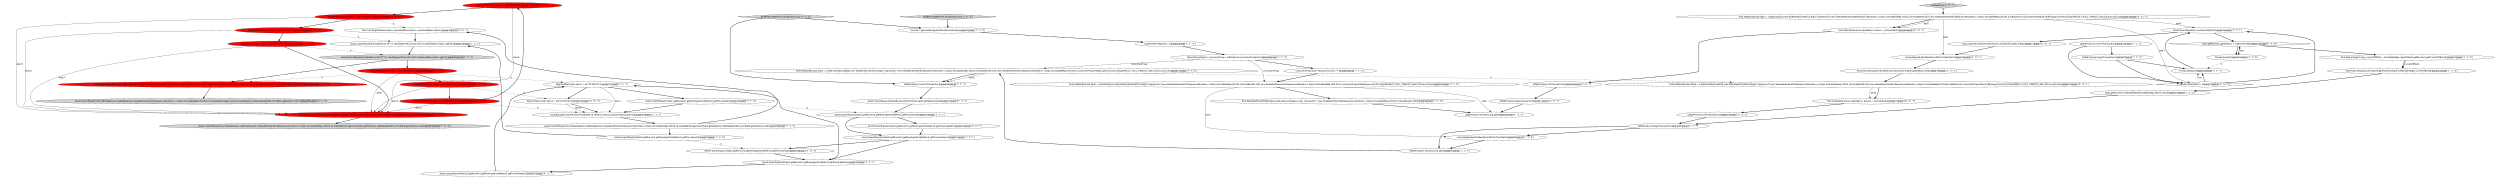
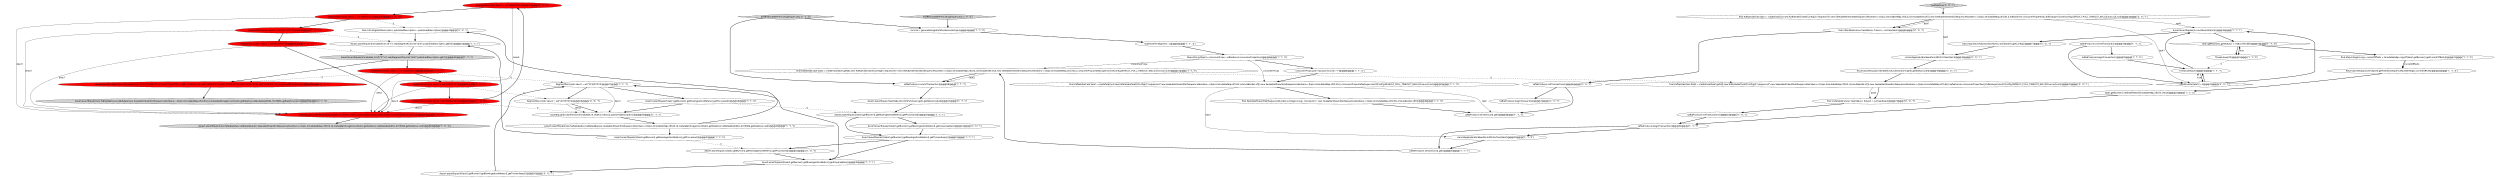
edge "kafkaProducer.beginTransaction()@@@12@@@['1', '1', '0']" -> "countEvents(task1) != 2@@@13@@@['0', '0', '1']": now "Thread.sleep(25)@@@14@@@['1', '1', '1']" -> "countEvents(task1) != 2@@@13@@@['0', '0', '1']"
edge "kafkaProducer.beginTransaction()@@@7@@@['0', '0', '1']" -> "kafkaProducer.send(record).get()@@@9@@@['1', '1', '1']": now "kafkaProducer.initTransactions()@@@6@@@['0', '0', '1']" -> "kafkaProducer.send(record).get()@@@9@@@['1', '1', '1']"
